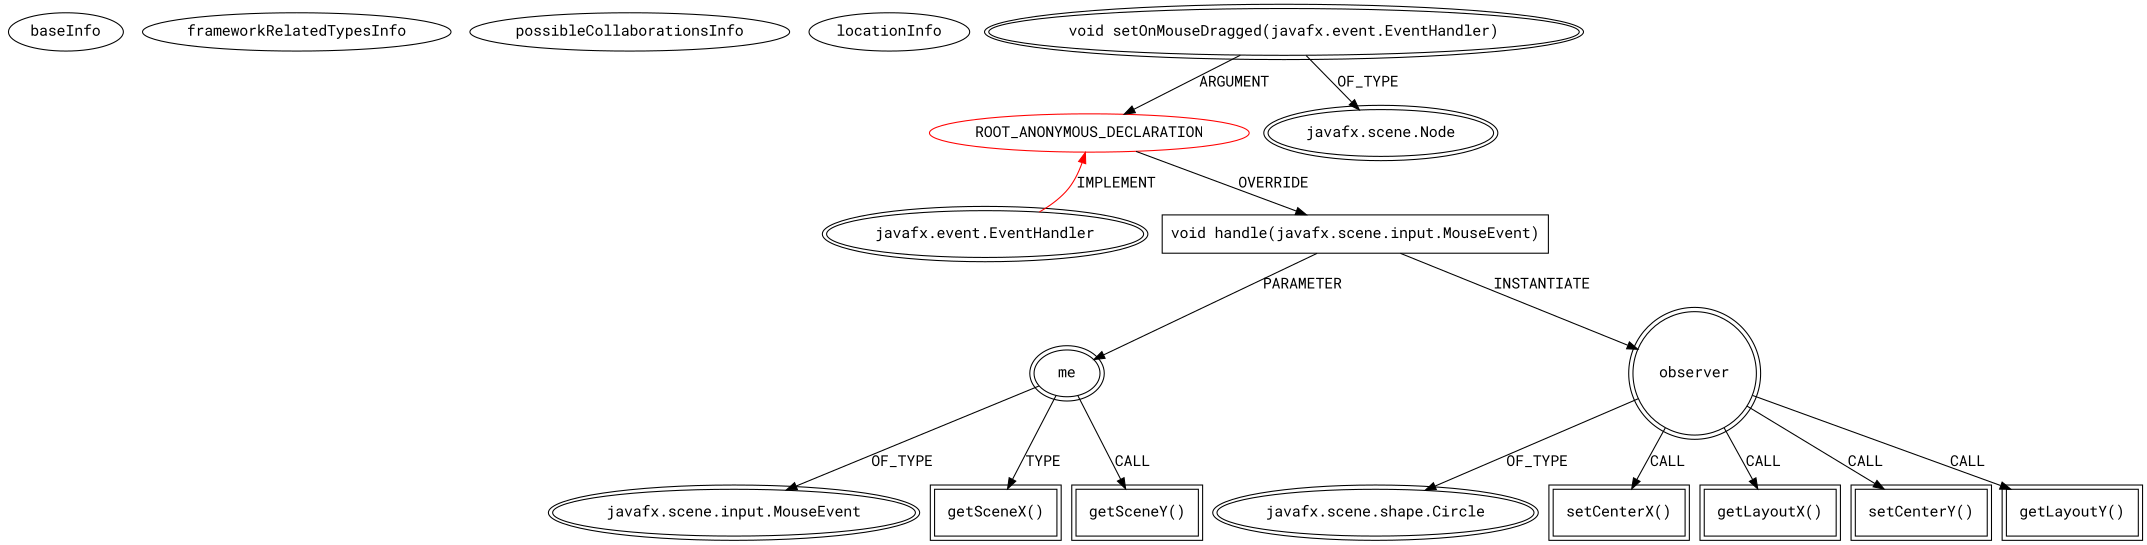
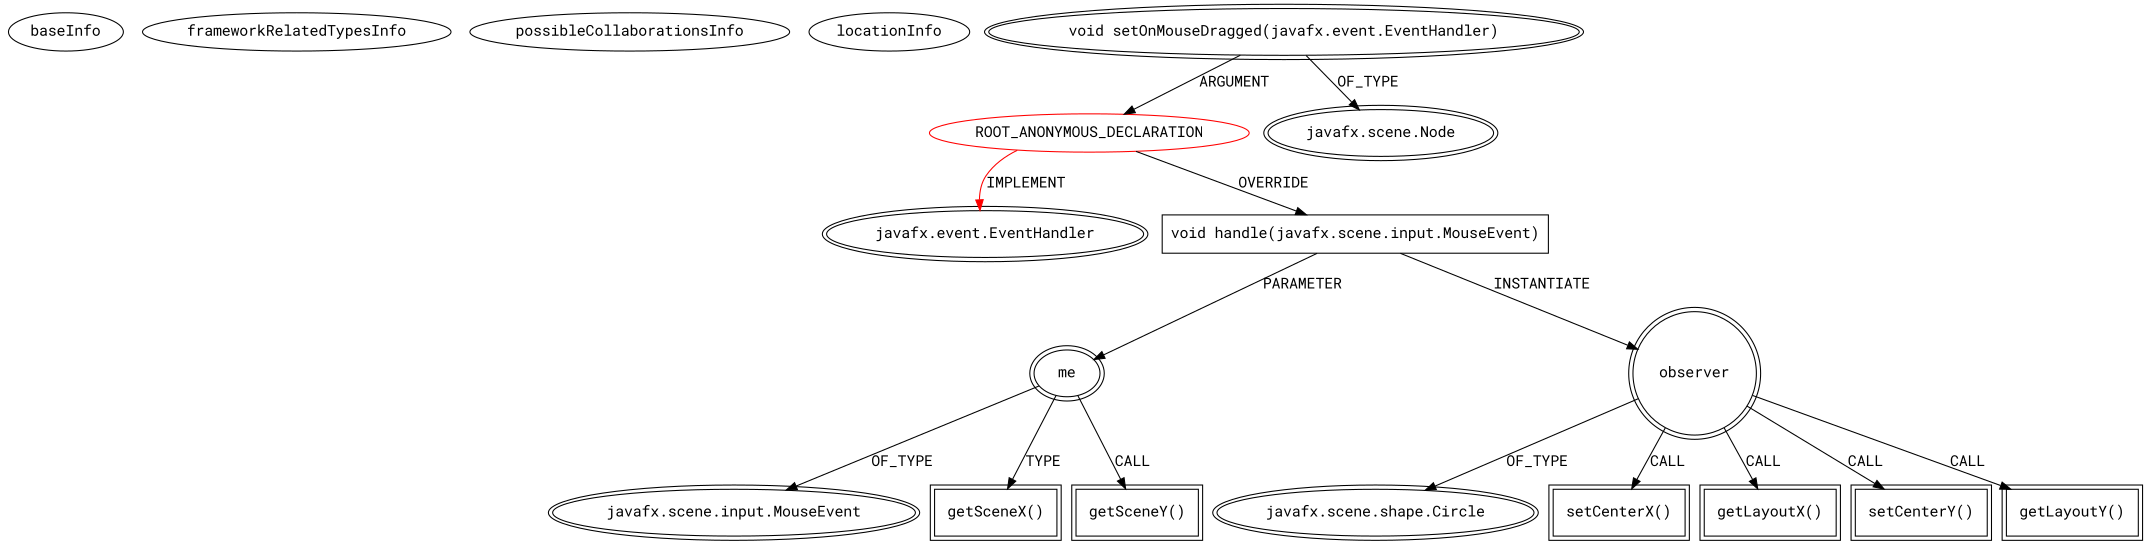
edge "javafx.event.EventHandler" -> "ROOT_ANONYMOUS_DECLARATION": reversed
